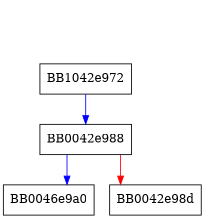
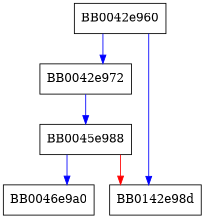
node "BB0042e960": added
node "BB1042e972": label "BB1042e972" -> "BB0042e972"
node "BB0042e988": label "BB0042e988" -> "BB0045e988"
node "BB0042e98d": label "BB0042e98d" -> "BB0142e98d"
